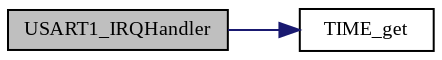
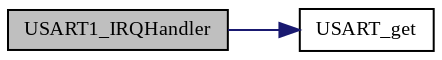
node "TIME_get": label "TIME_get" -> "USART_get"
